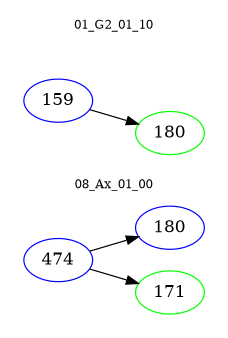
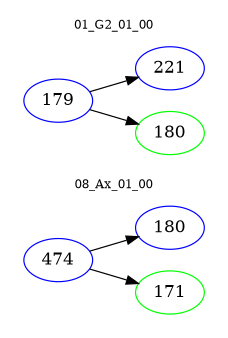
cluster "01_G2_01_10": label "01_G2_01_10" -> "01_G2_01_00"
node "221": added
node "159": label "159" -> "179"
